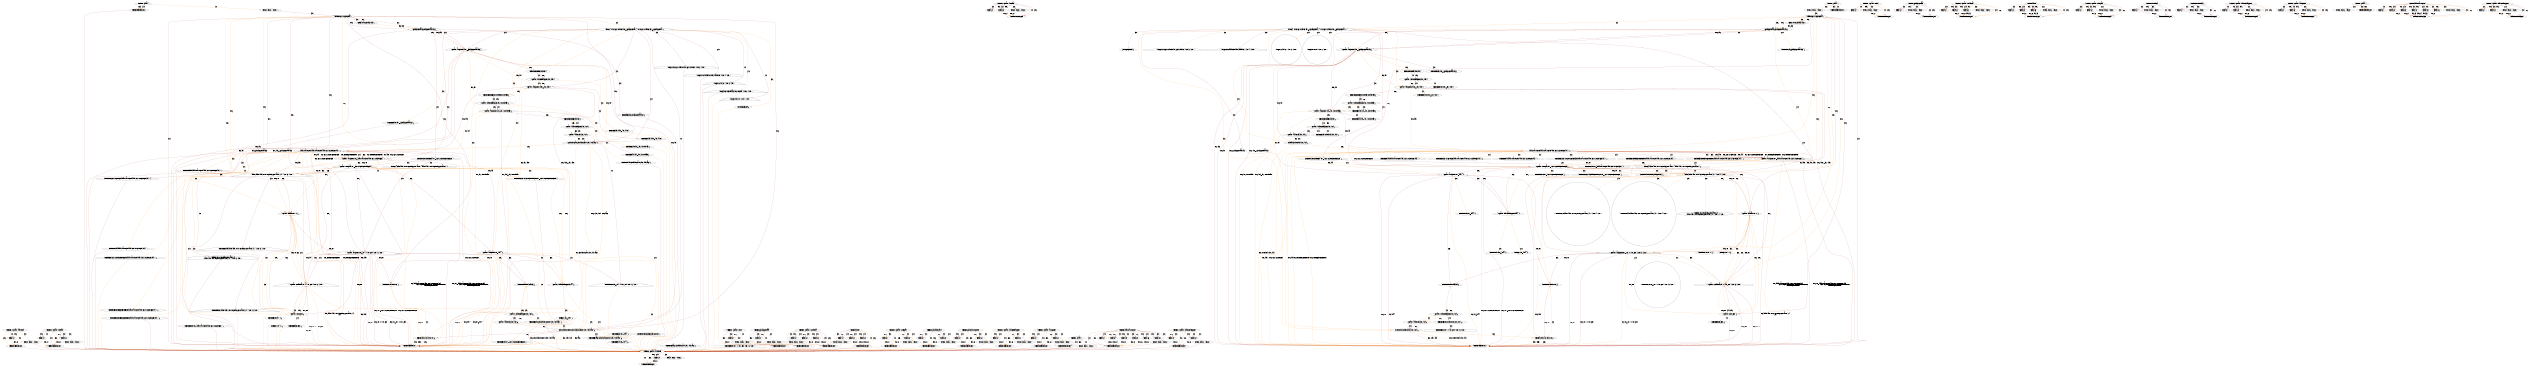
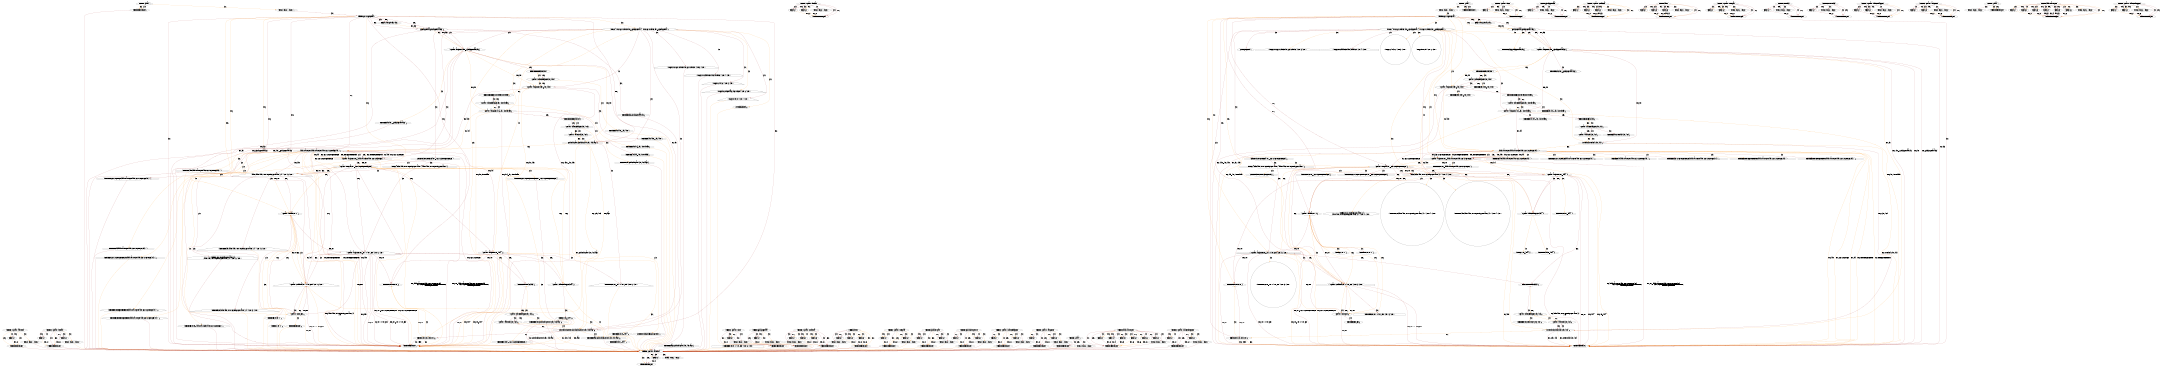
edge "(mutex_lock,mutex_lock(&dev->lock))" -> "(mutex_unlock,mutex_unlock(&dev->lock))": added, label "DDG: &dev->lock"
edge "(IDENTIFIER,dev,mutex_unlock(&dev->lock))" -> "<(IDENTIFIER,ret,ret < 0 ? ret : -EIO)<SUB>15</SUB>>": now "<(<operator>.conditional,ret < 0 ? ret : -EIO)<SUB>15</SUB>>" -> "<(IDENTIFIER,ret,ret < 0 ? ret : -EIO)<SUB>15</SUB>>"
